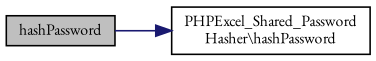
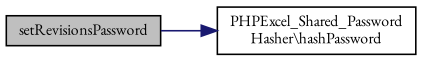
node "hashPassword": label "hashPassword" -> "setRevisionsPassword"
